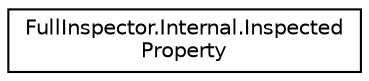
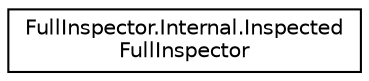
node "FullInspector.Internal.Inspected Property": label "FullInspector.Internal.Inspected Property" -> "FullInspector.Internal.Inspected FullInspector"
